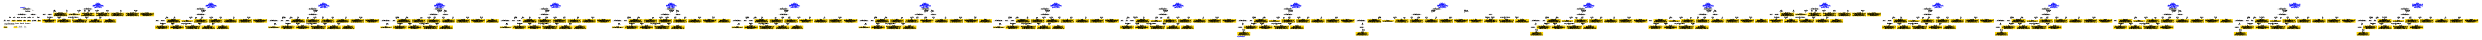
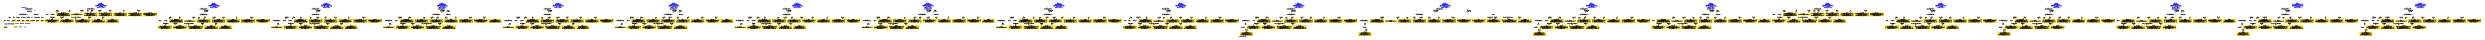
node "dimensions_inch": label "dimensions_inch" -> "object_inch"
node "Artwork_Title": fillcolor lightgray -> gold
node "object_no": added
